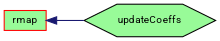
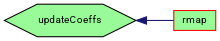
edge "updateCoeffs" -> "rmap": reversed
